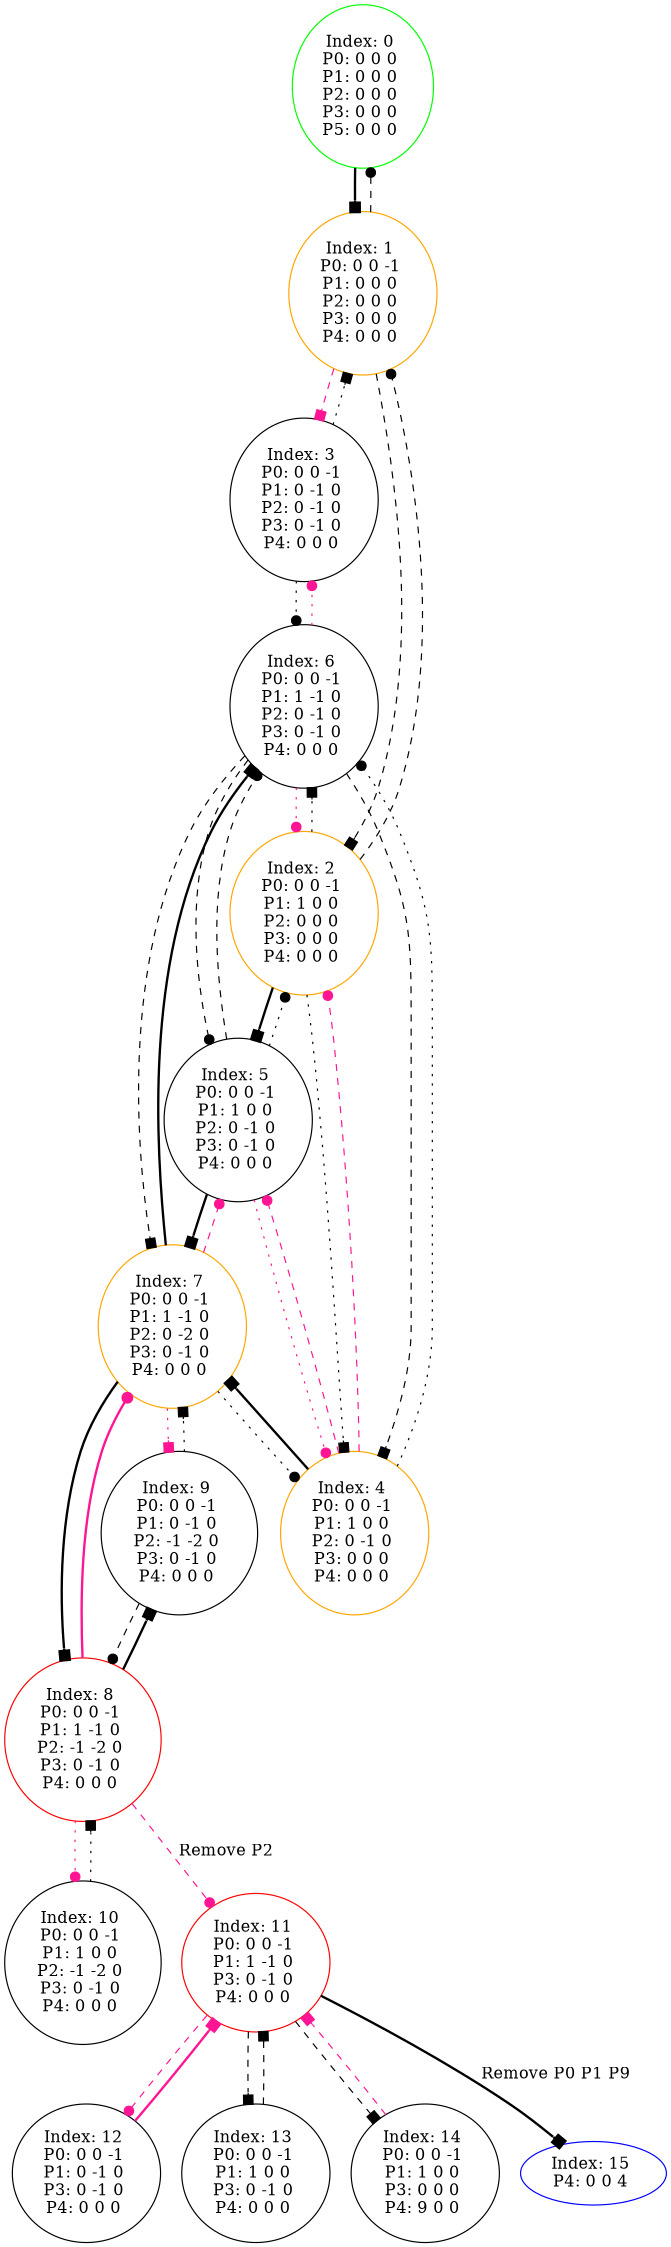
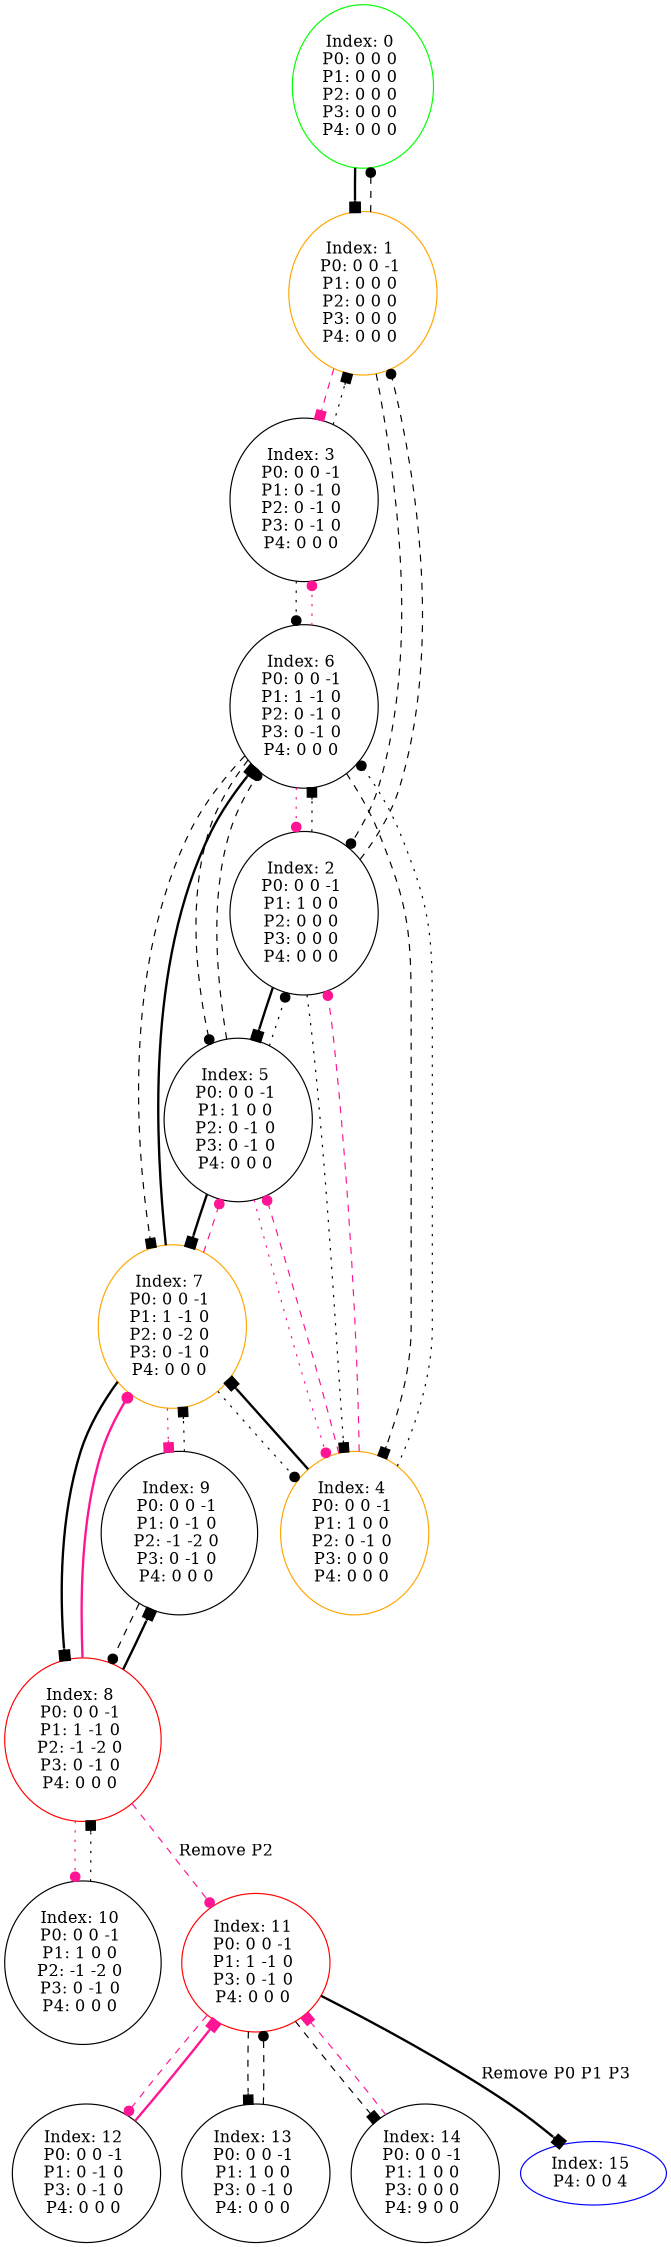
node "Index: 0 P0: 0 0 0 P1: 0 0 0 P2: 0 0 0 P3: 0 0 0 P5: 0 0 0": label "Index: 0 P0: 0 0 0 P1: 0 0 0 P2: 0 0 0 P3: 0 0 0 P5: 0 0 0" -> "Index: 0 P0: 0 0 0 P1: 0 0 0 P2: 0 0 0 P3: 0 0 0 P4: 0 0 0"
edge "Index: 1 P0: 0 0 -1 P1: 0 0 0 P2: 0 0 0 P3: 0 0 0 P4: 0 0 0" -> "Index: 2 P0: 0 0 -1 P1: 1 0 0 P2: 0 0 0 P3: 0 0 0 P4: 0 0 0": arrowhead box -> dot
node "Index: 2 P0: 0 0 -1 P1: 1 0 0 P2: 0 0 0 P3: 0 0 0 P4: 0 0 0": color orange -> black
edge "Index: 13 P0: 0 0 -1 P1: 1 0 0 P3: 0 -1 0 P4: 0 0 0" -> "Index: 11 P0: 0 0 -1 P1: 1 -1 0 P3: 0 -1 0 P4: 0 0 0": arrowhead box -> dot
edge "Index: 11 P0: 0 0 -1 P1: 1 -1 0 P3: 0 -1 0 P4: 0 0 0" -> "Index: 15 P4: 0 0 4": label " Remove P0 P1 P9 " -> " Remove P0 P1 P3 "
